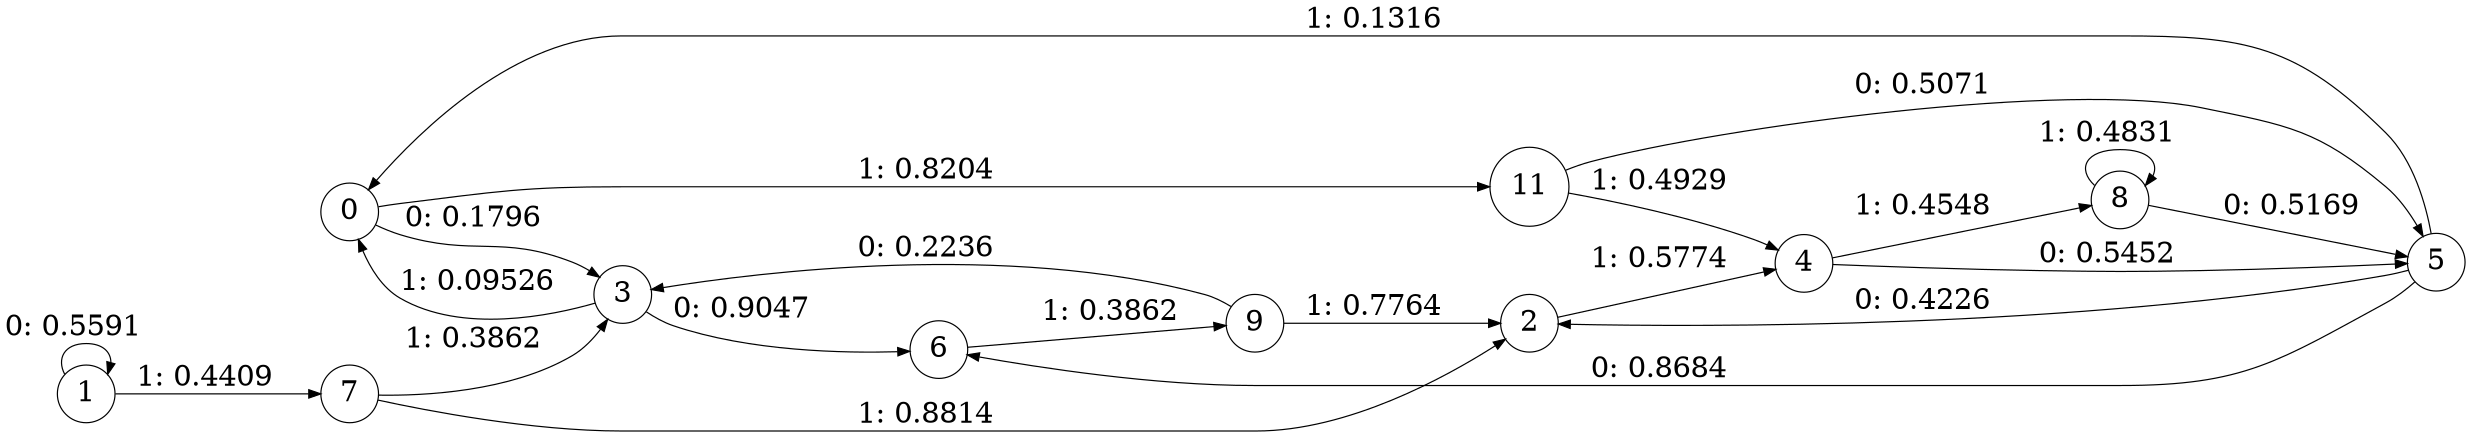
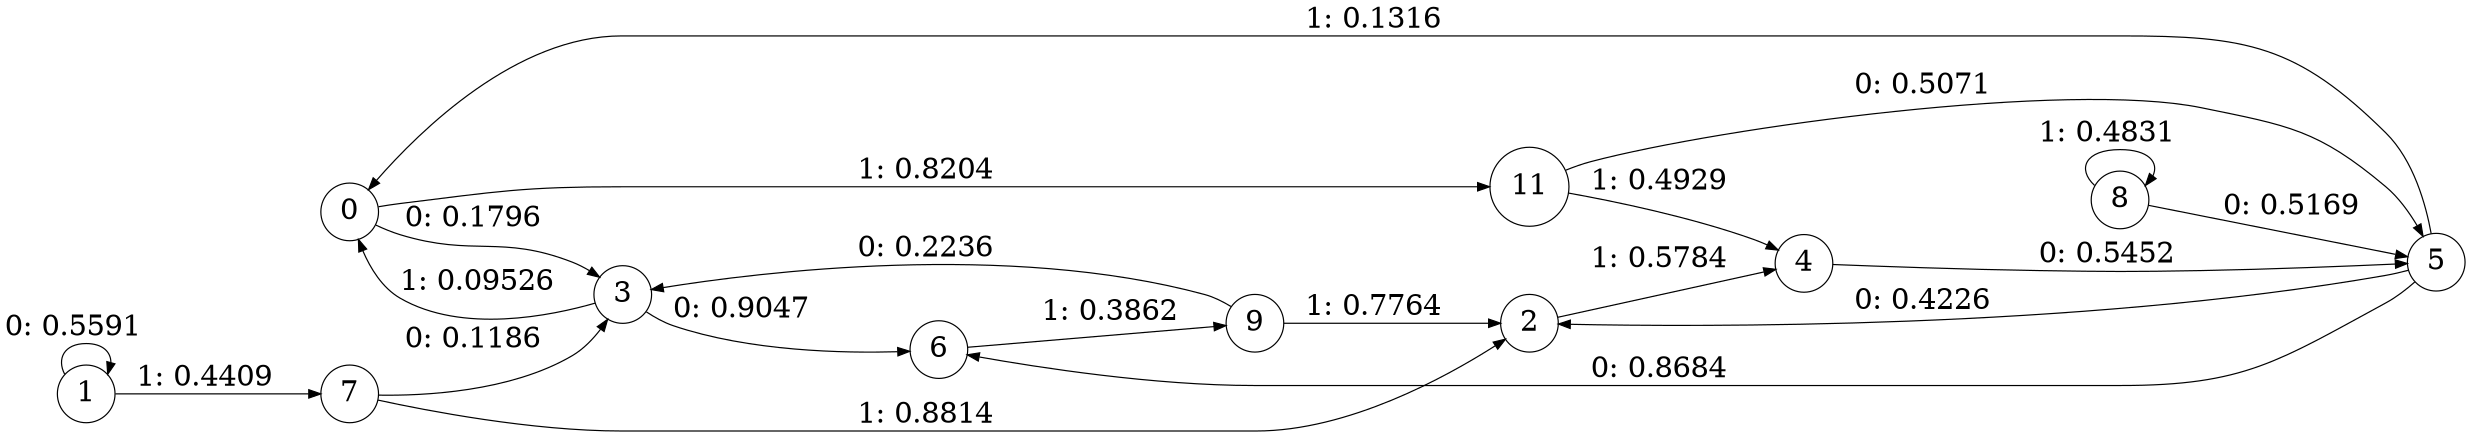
edge "4" -> "8": removed, label "1: 0.4548"
edge "2" -> "4": label "1: 0.5774   " -> "1: 0.5784   "
edge "7" -> "3": label "1: 0.3862   " -> "0: 0.1186   "
